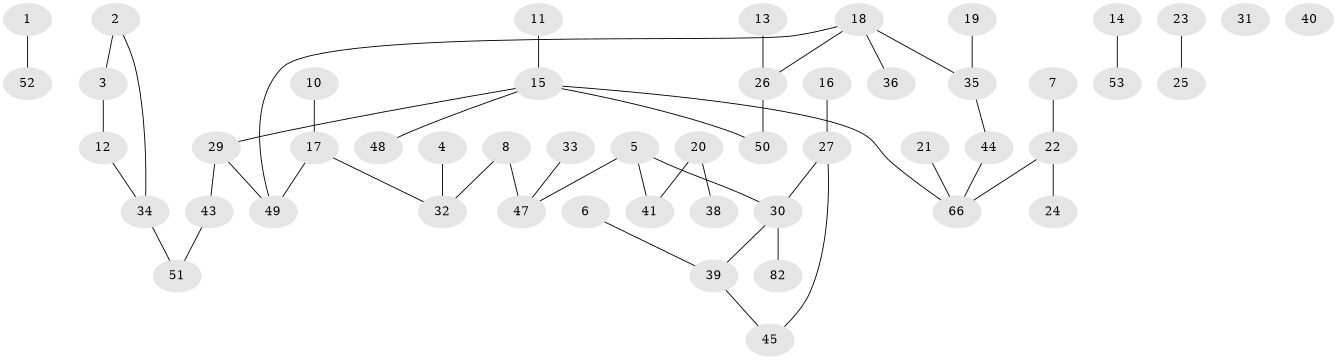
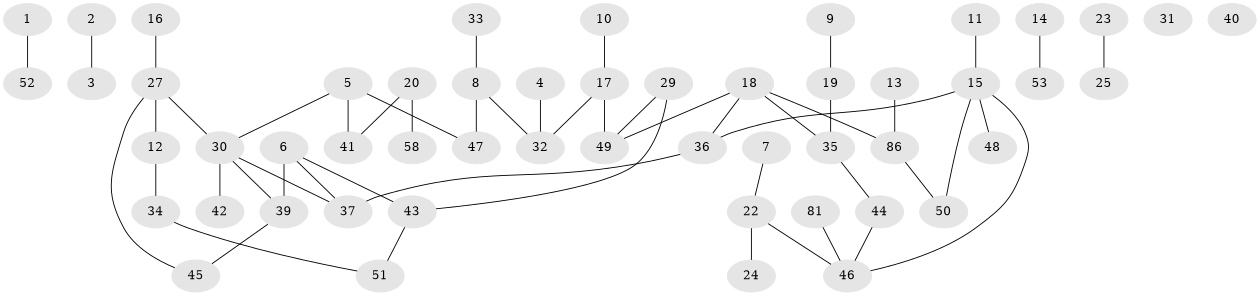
node "9": added
node "26": label "26" -> "86"
edge "15" -- "29": now "15" -- "36"
edge "2" -- "34": removed
edge "3" -- "12": now "27" -- "12"
node "21": label "21" -> "81"
edge "6" -- "43": added
edge "33" -- "47": now "33" -- "8"
node "37": added
node "38": label "38" -> "58"
node "66": label "66" -> "46"
node "82": label "82" -> "42"
